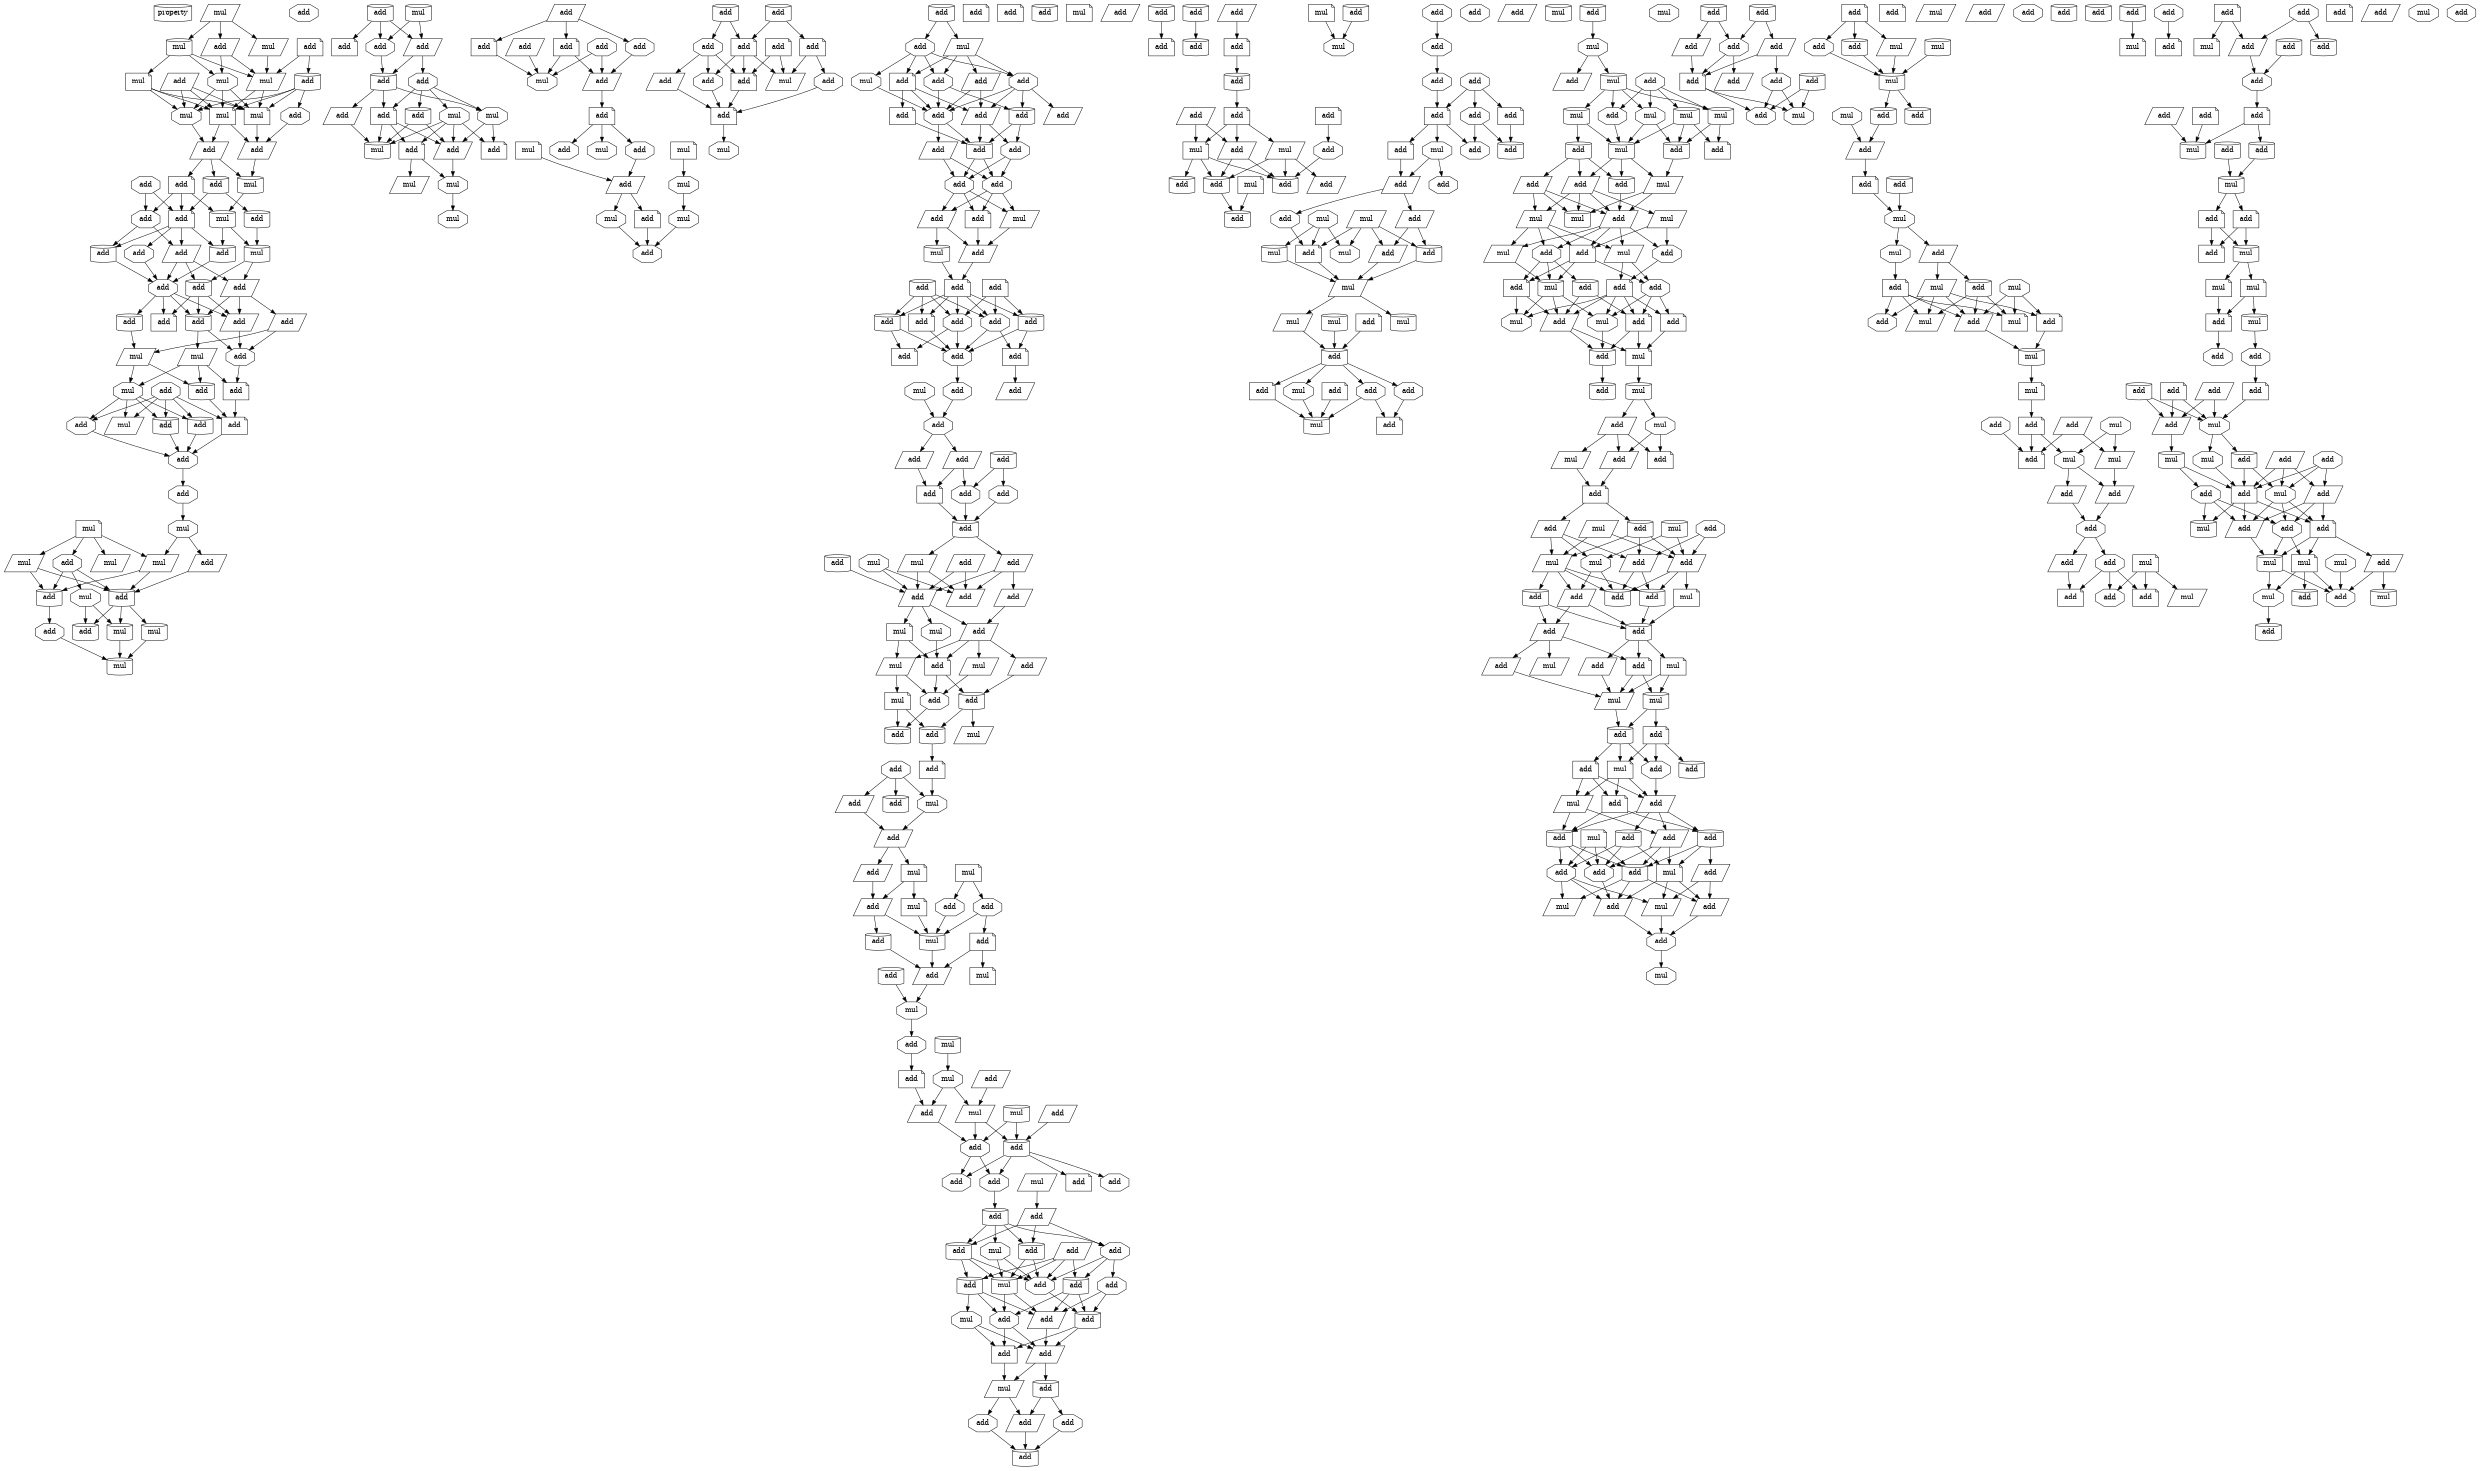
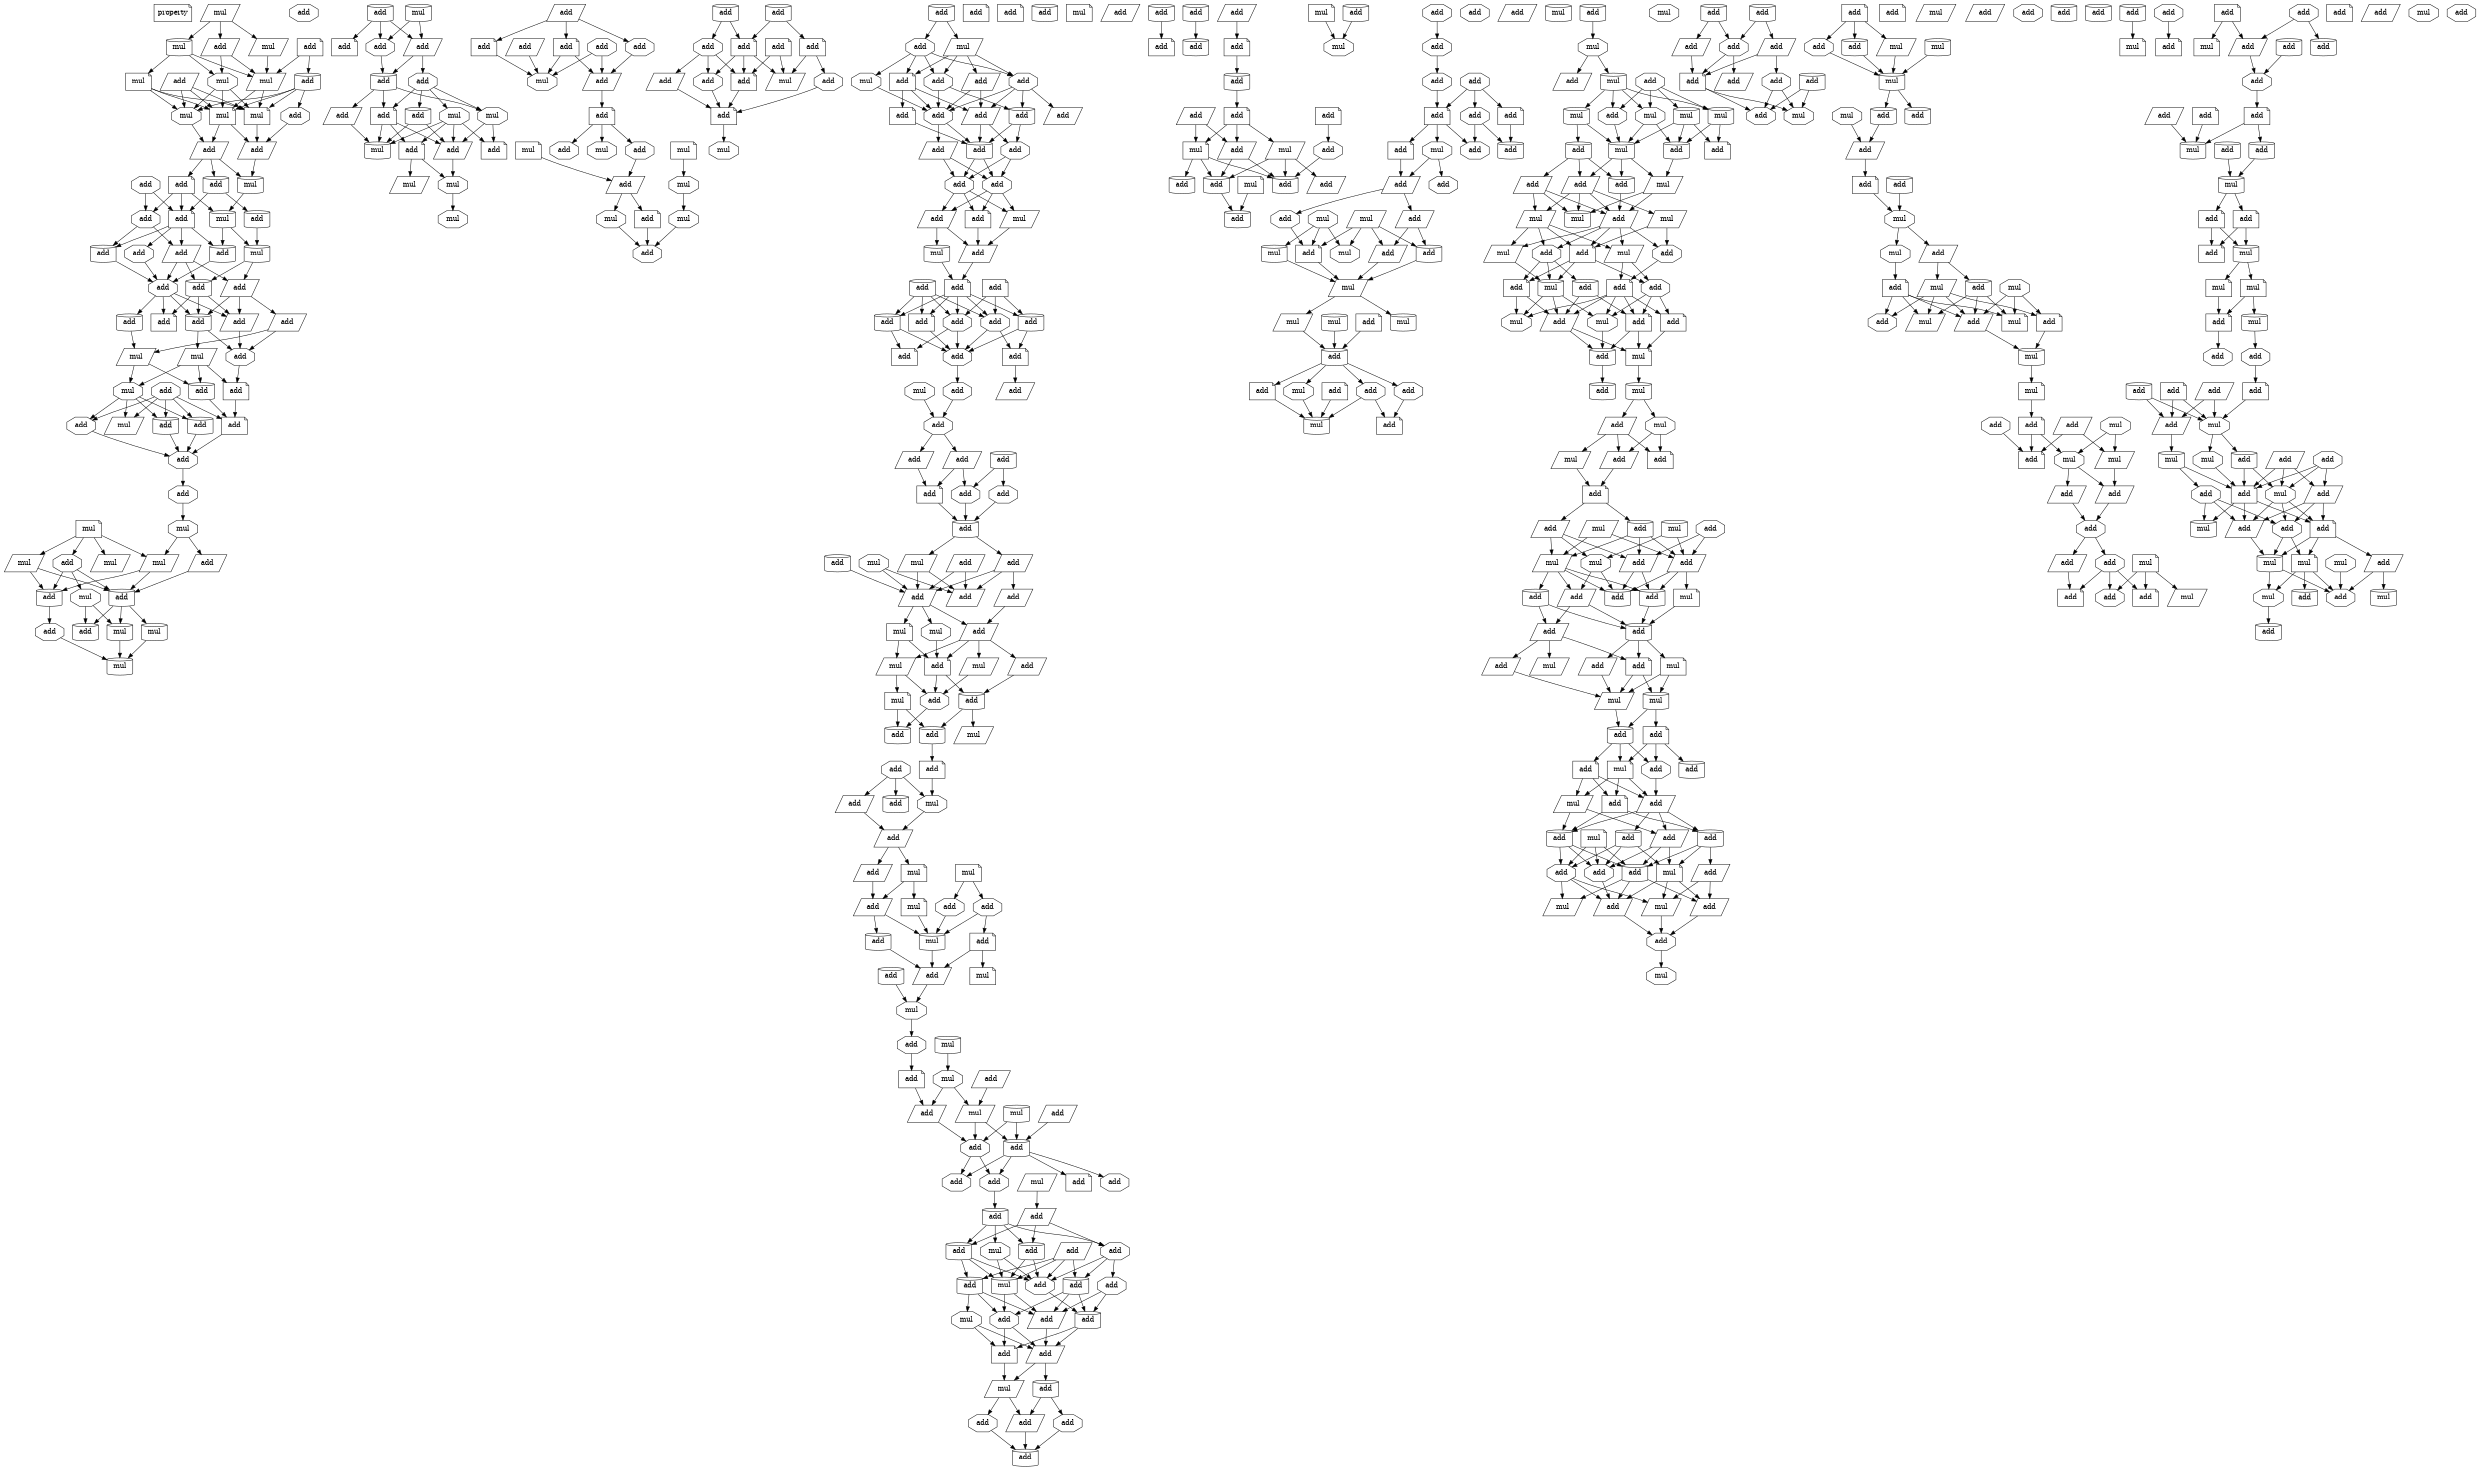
node "property": shape cylinder -> note
